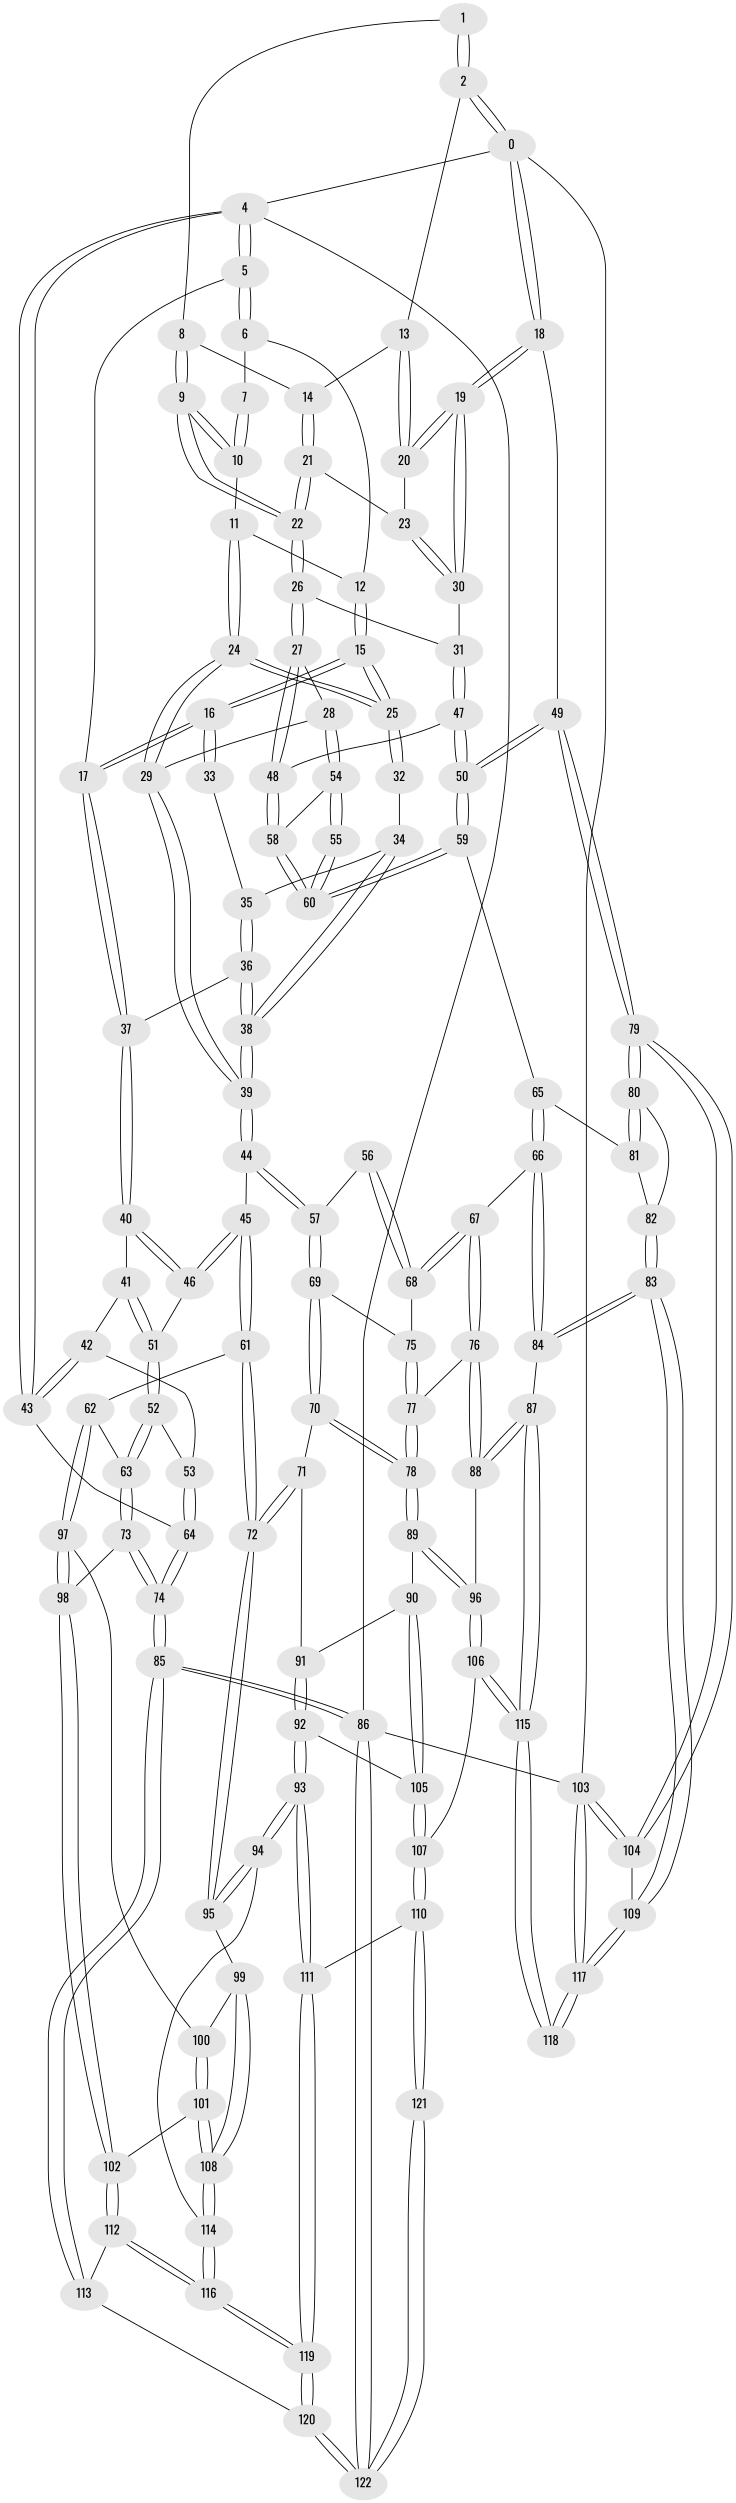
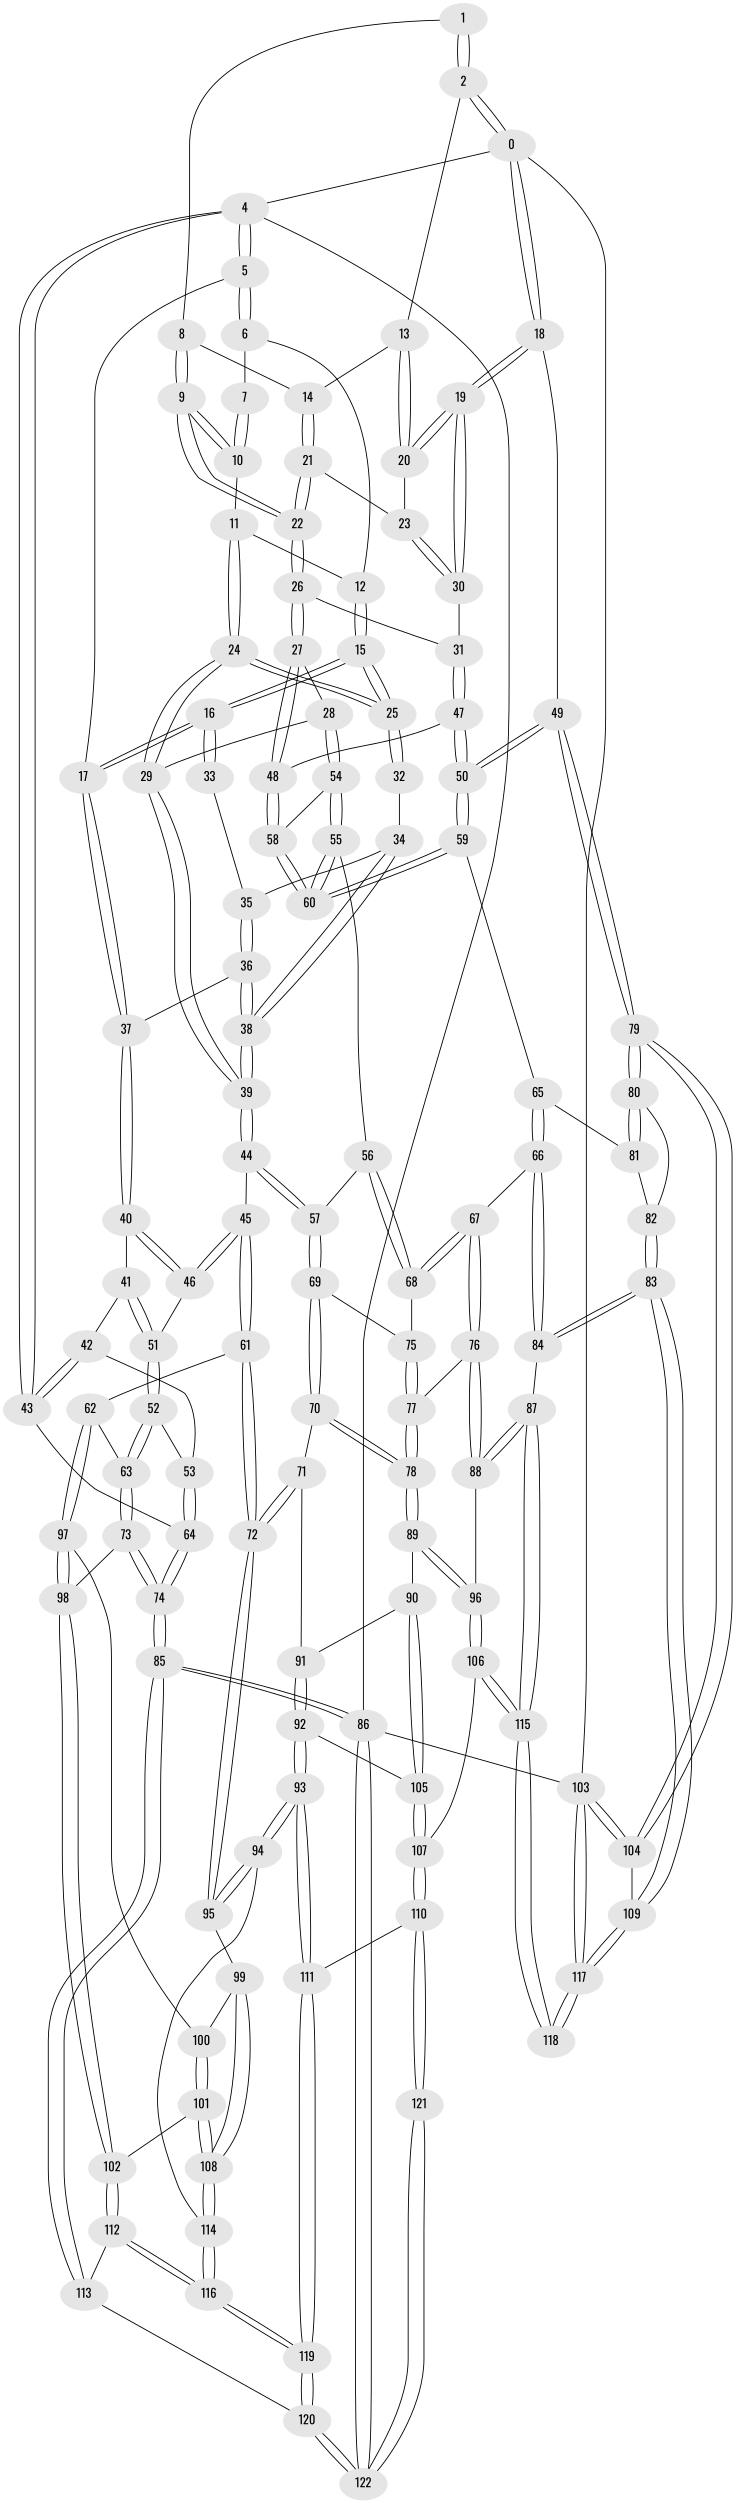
edge "55" -- "56": added
